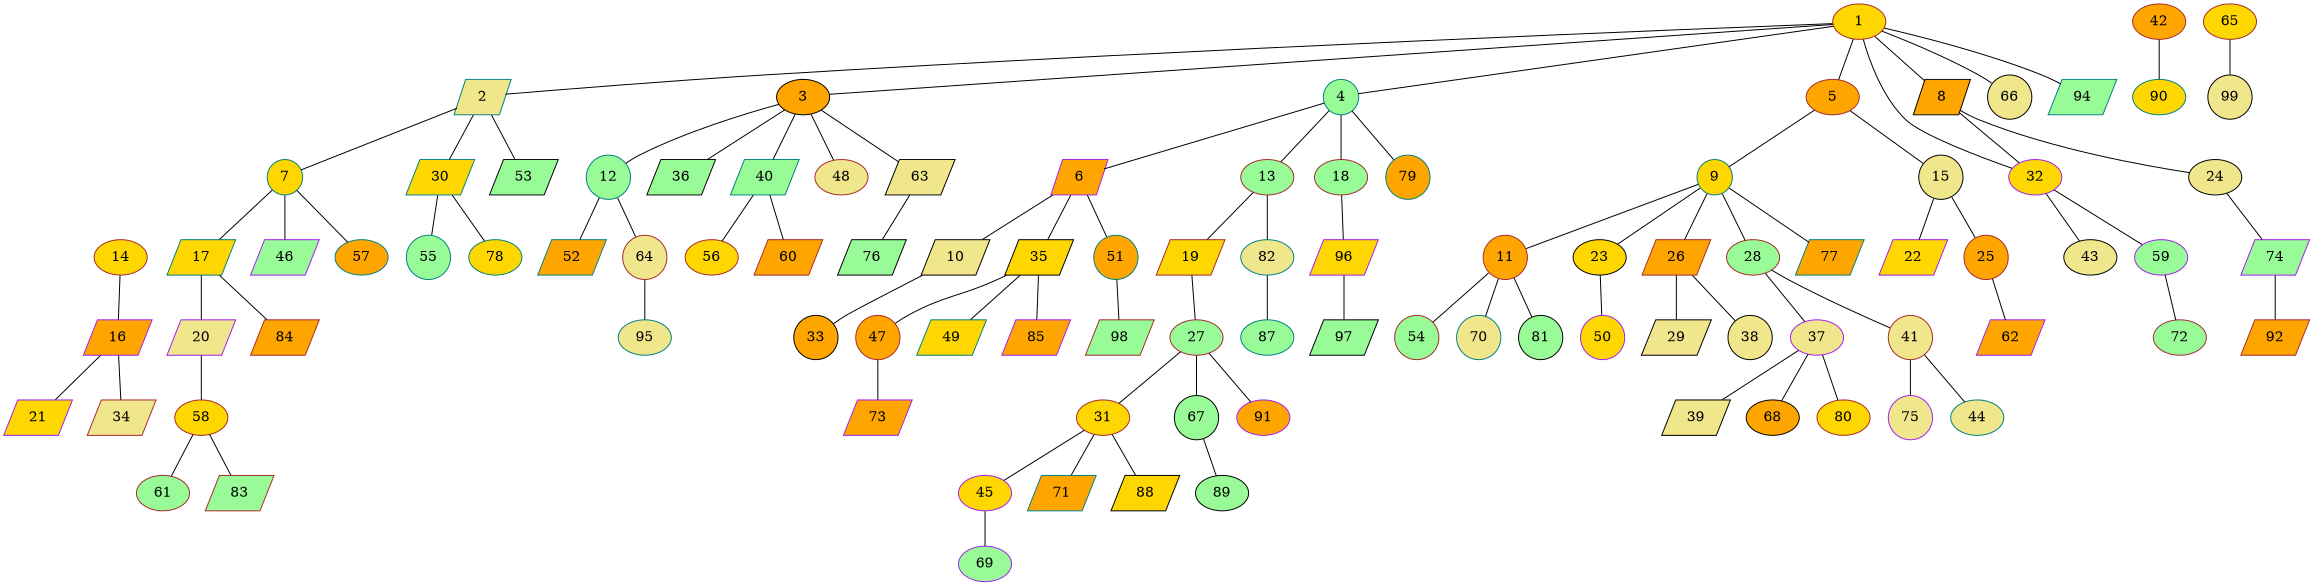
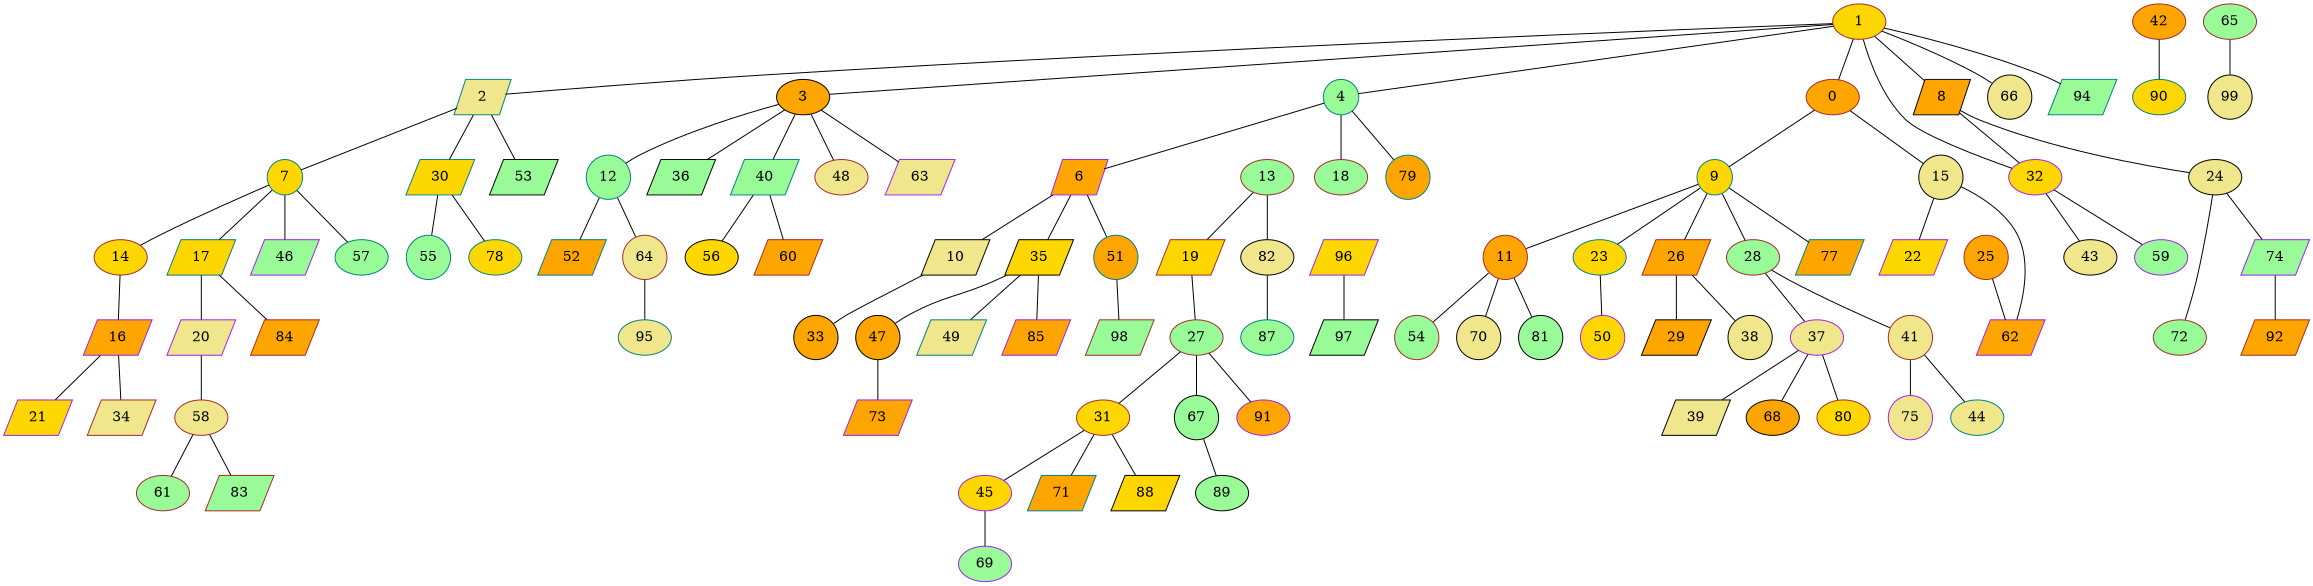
node "65": fillcolor gold -> palegreen
node "5": label "5" -> "0"
edge "4" -- "13": removed
node "63": color black -> purple
edge "7" -- "14": added
edge "18" -- "96": removed
edge "15" -- "25": now "15" -- "62"
node "57": fillcolor orange -> palegreen
node "56": color brown -> black
node "76": removed
node "82": color teal -> black
node "23": color black -> teal
edge "59" -- "72": now "24" -- "72"
node "47": color brown -> black
node "49": fillcolor gold -> khaki
node "70": color teal -> black
node "29": fillcolor khaki -> orange
node "58": fillcolor gold -> khaki
